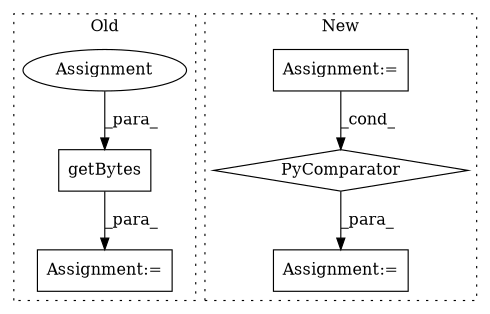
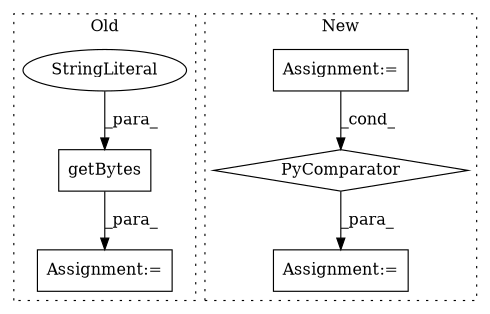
node "Assignment": label "Assignment" -> "StringLiteral"
